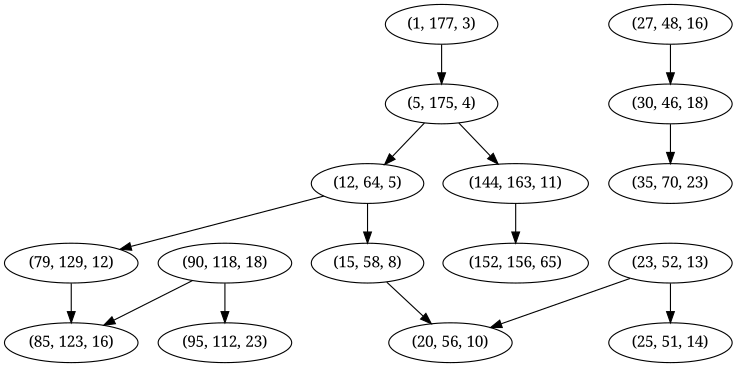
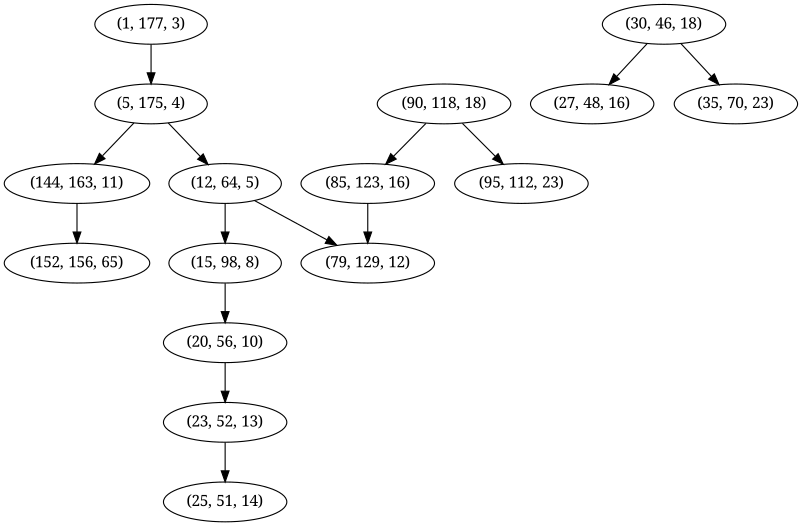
edge "(27, 48, 16)" -> "(30, 46, 18)": reversed
node "(15, 58, 8)": label "(15, 58, 8)" -> "(15, 98, 8)"
edge "(79, 129, 12)" -> "(85, 123, 16)": reversed
edge "(23, 52, 13)" -> "(20, 56, 10)": reversed
